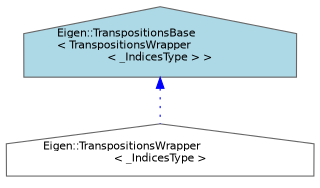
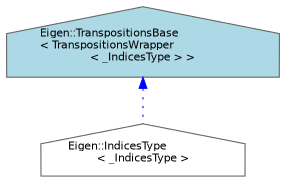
node "Eigen::TranspositionsWrapper < _IndicesType >": label "Eigen::TranspositionsWrapper < _IndicesType >" -> "Eigen::IndicesType < _IndicesType >"
